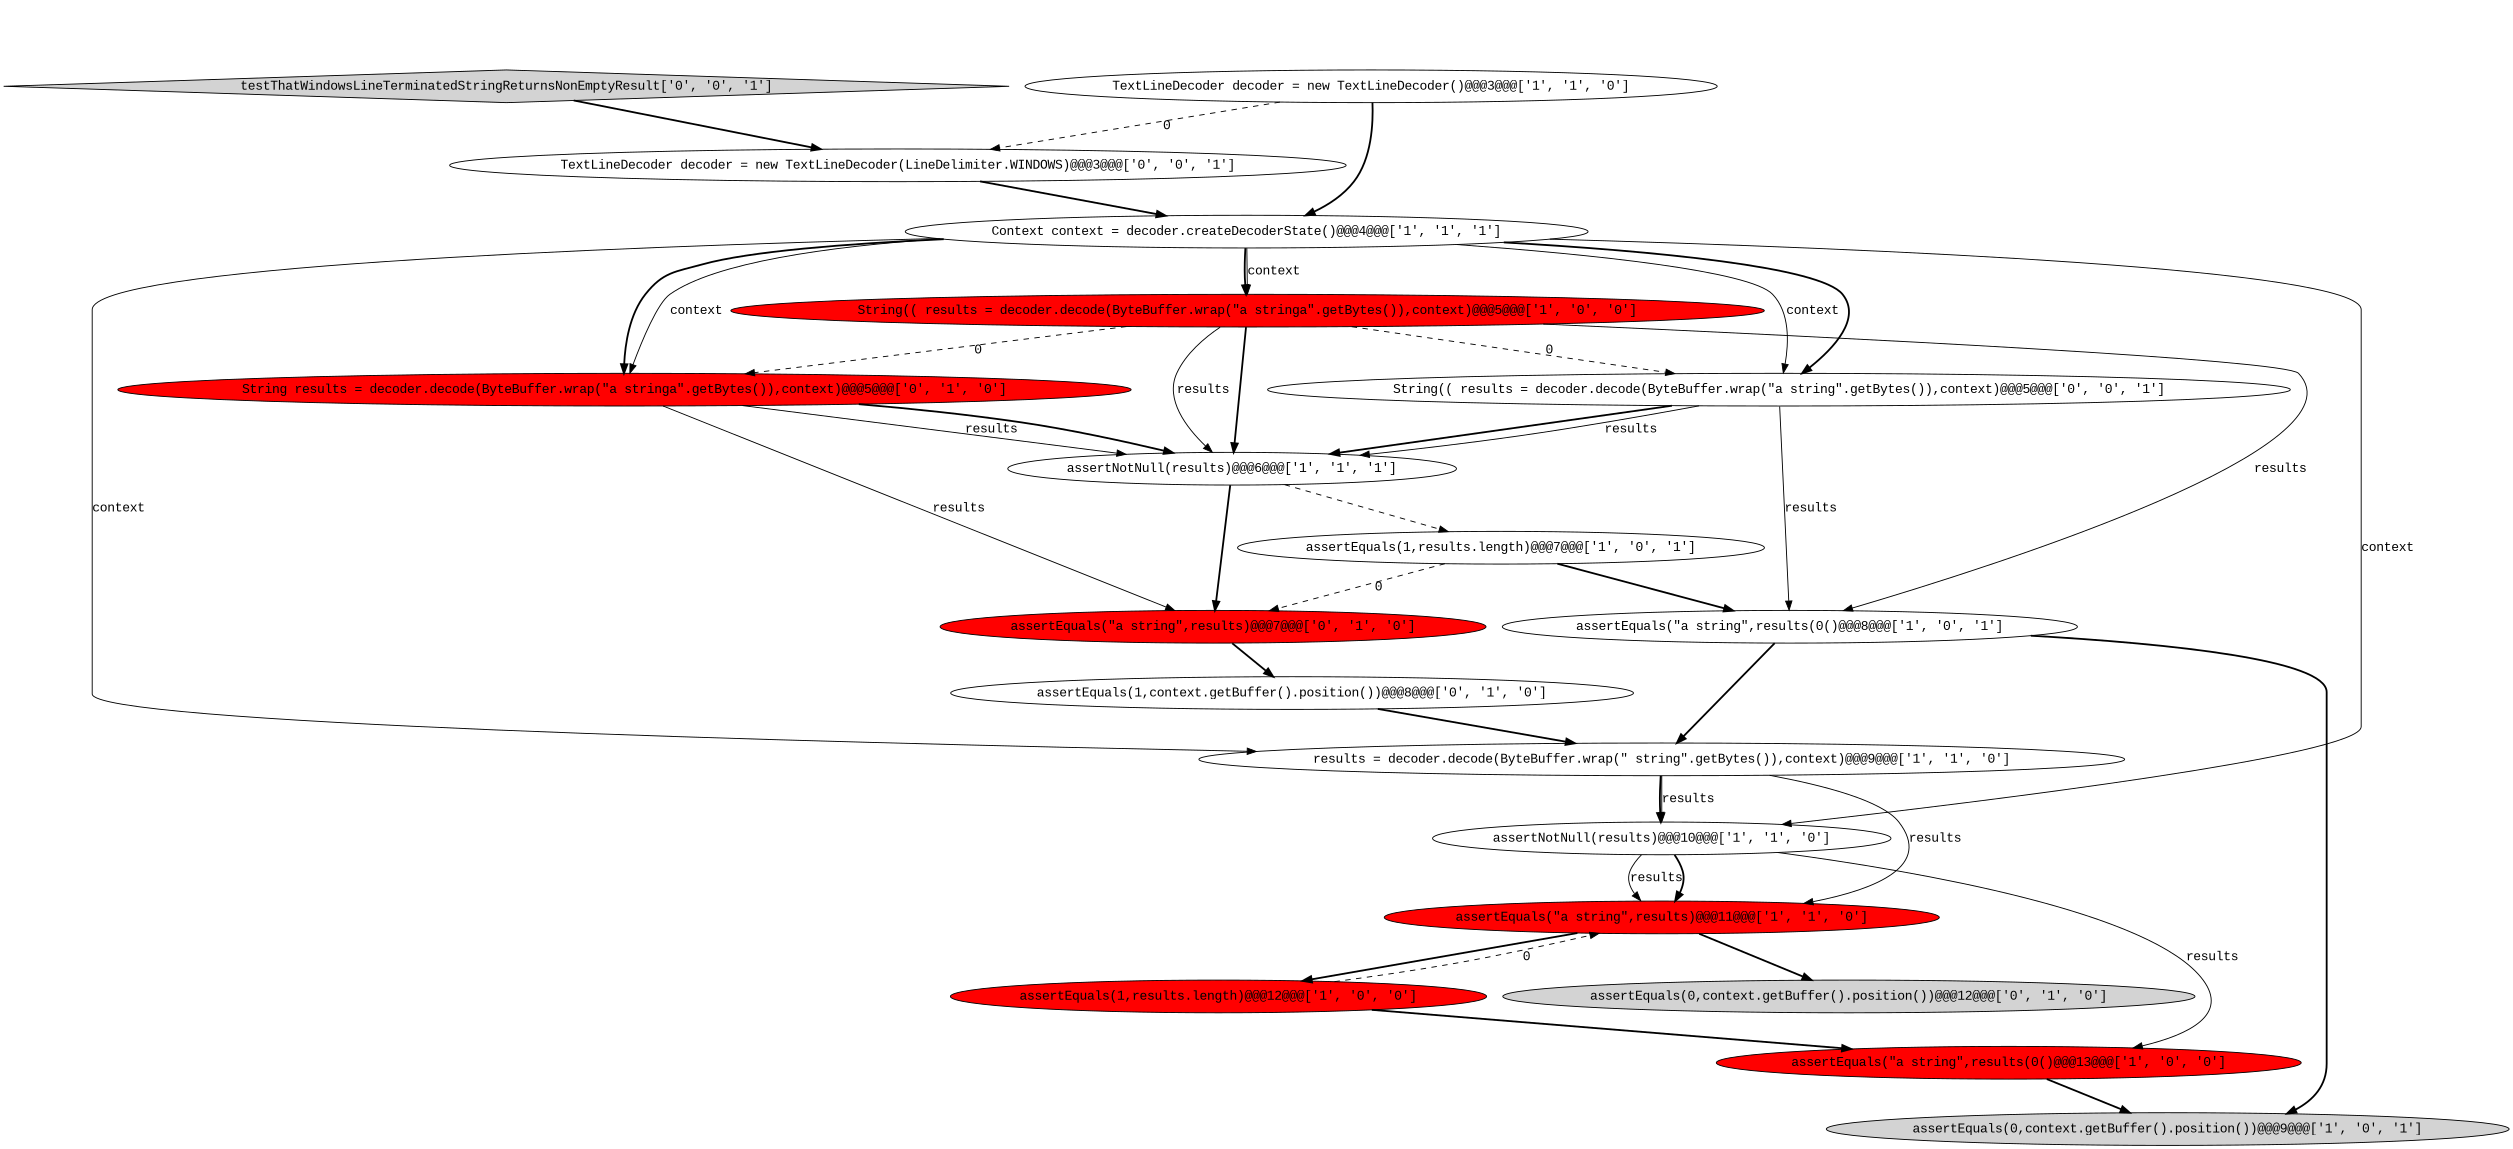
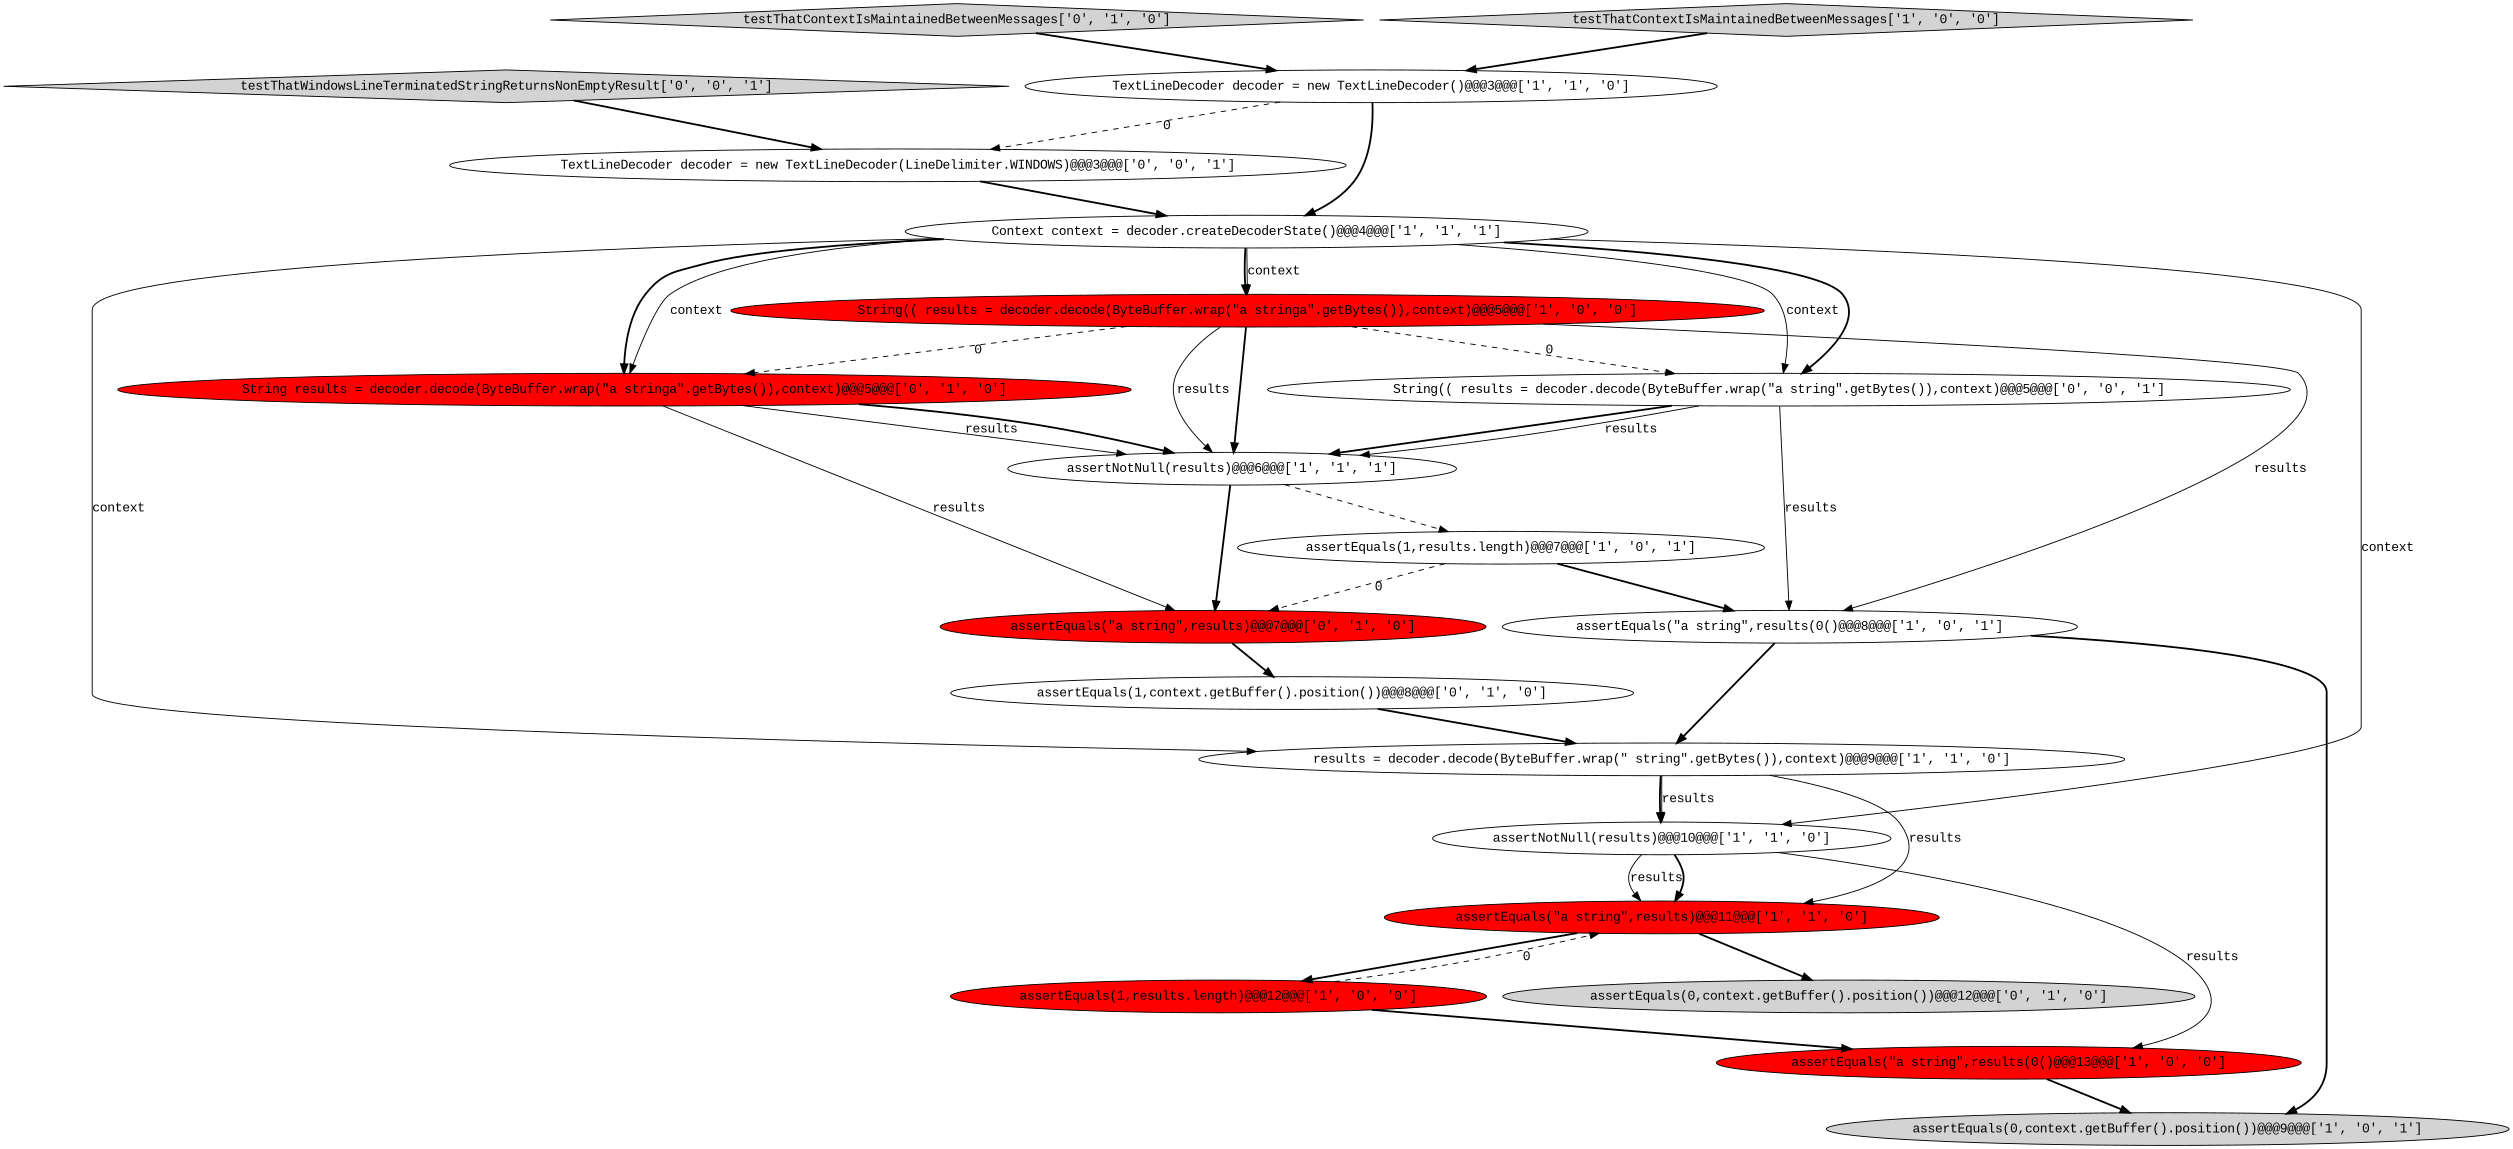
node "testThatContextIsMaintainedBetweenMessages['0', '1', '0']": added
node "testThatContextIsMaintainedBetweenMessages['1', '0', '0']": added
